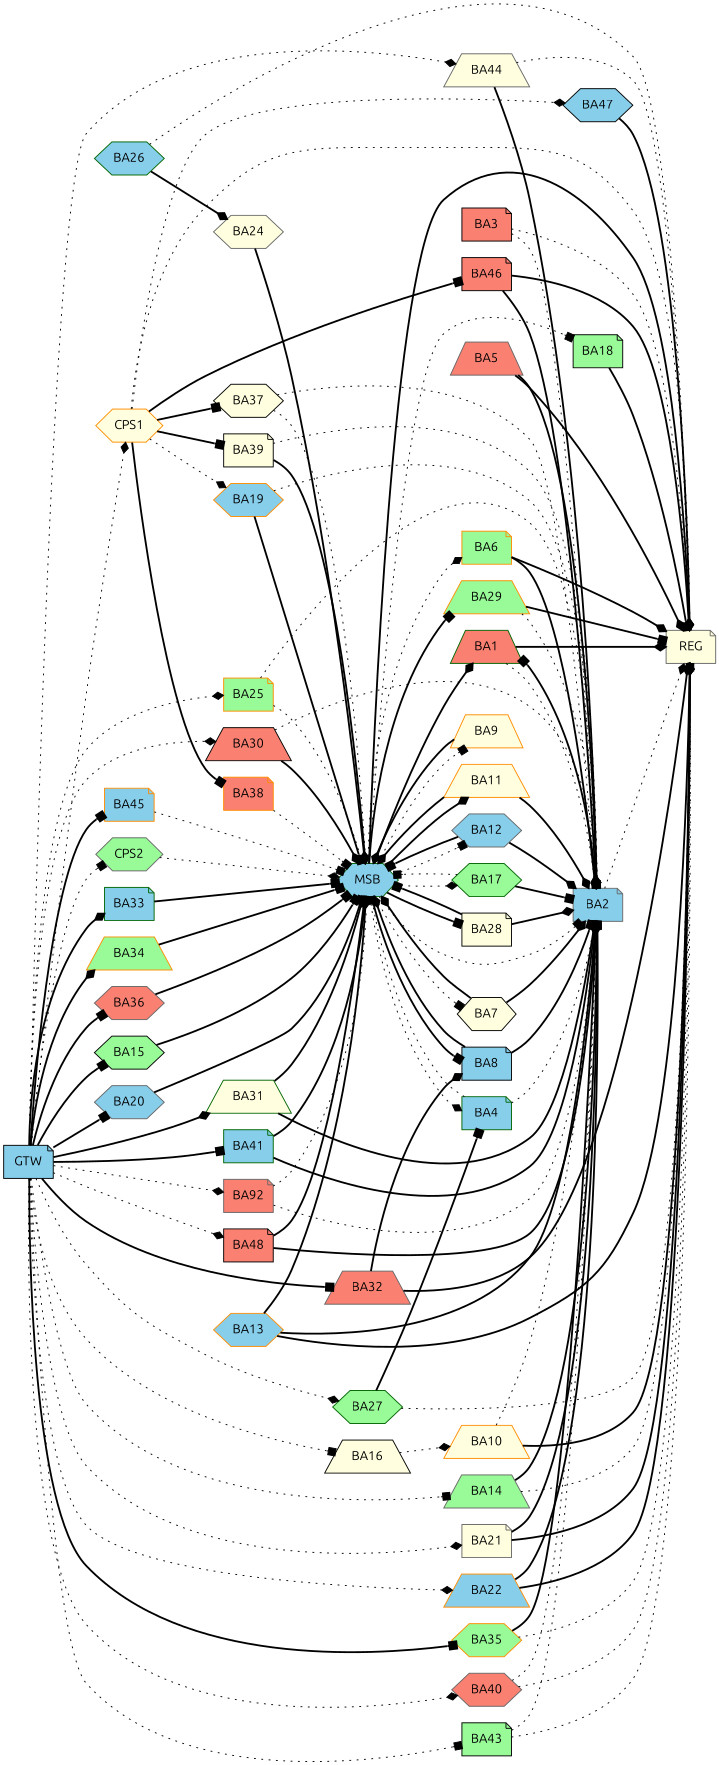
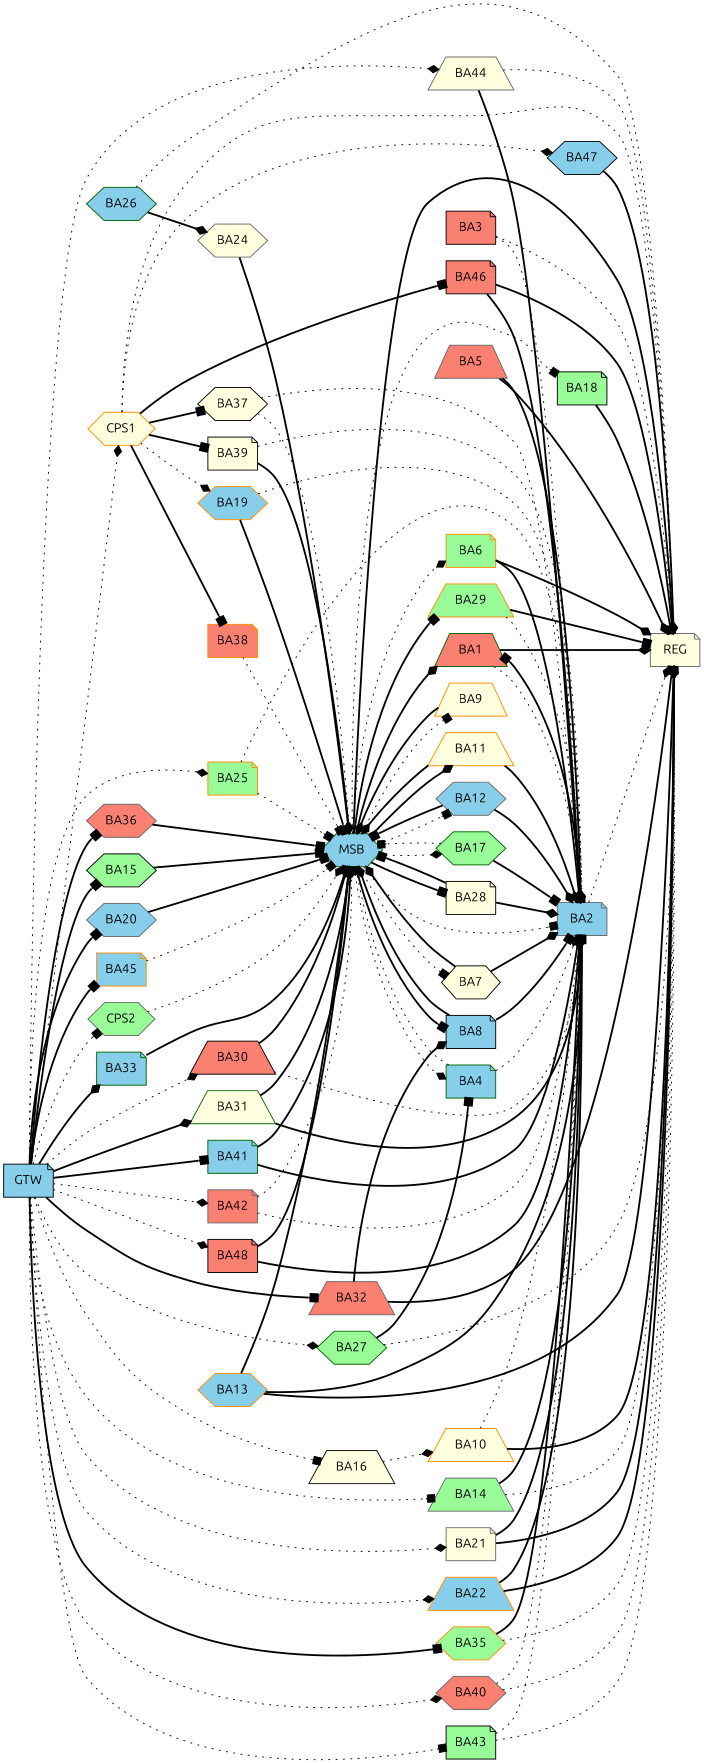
node "BA34": removed
edge "BA32" -> "REG": arrowhead diamond -> box
node "BA92": label "BA92" -> "BA42"
